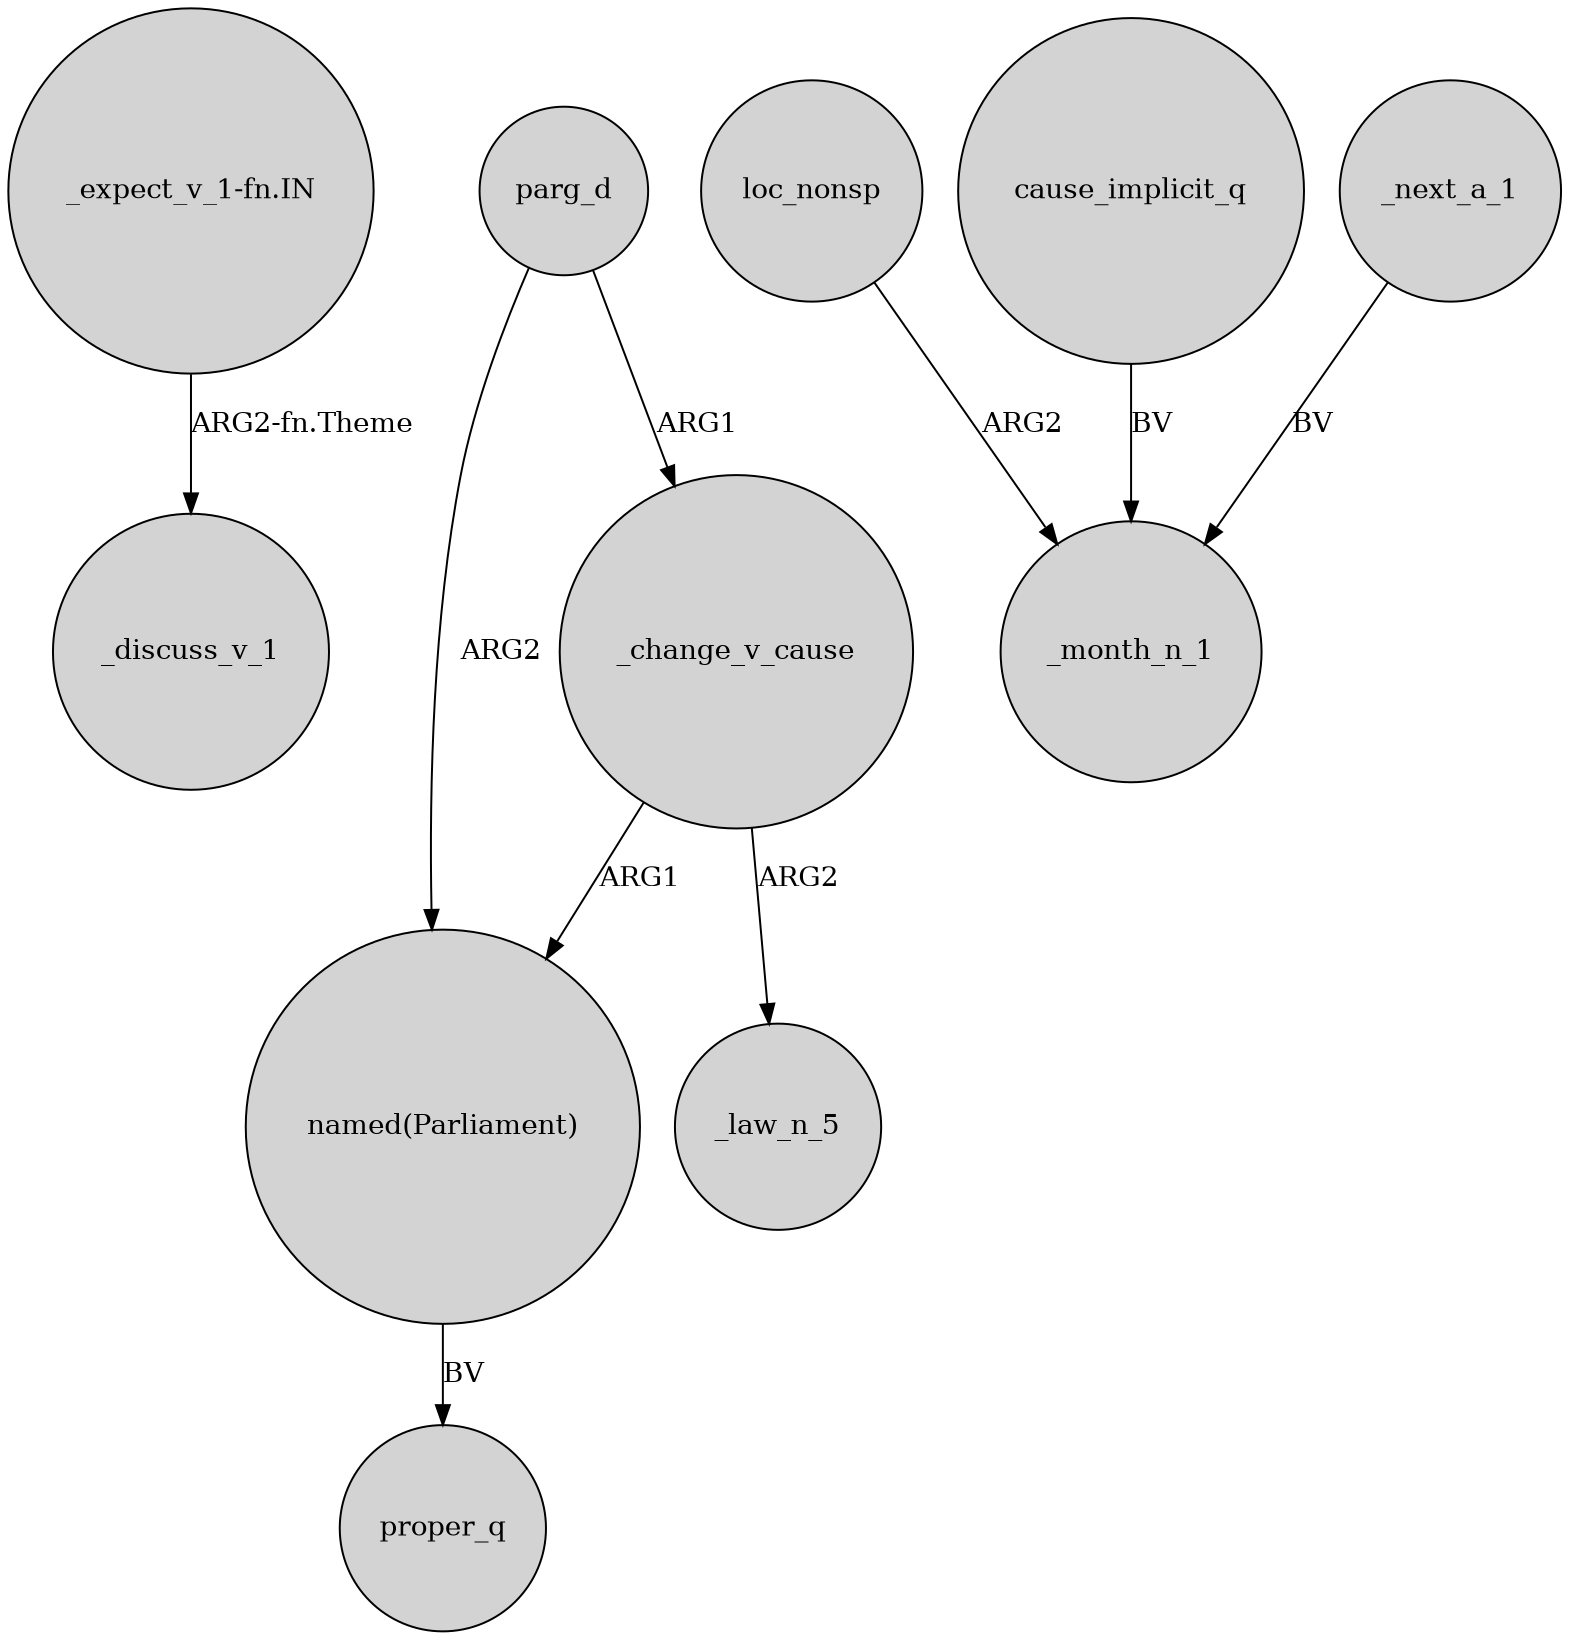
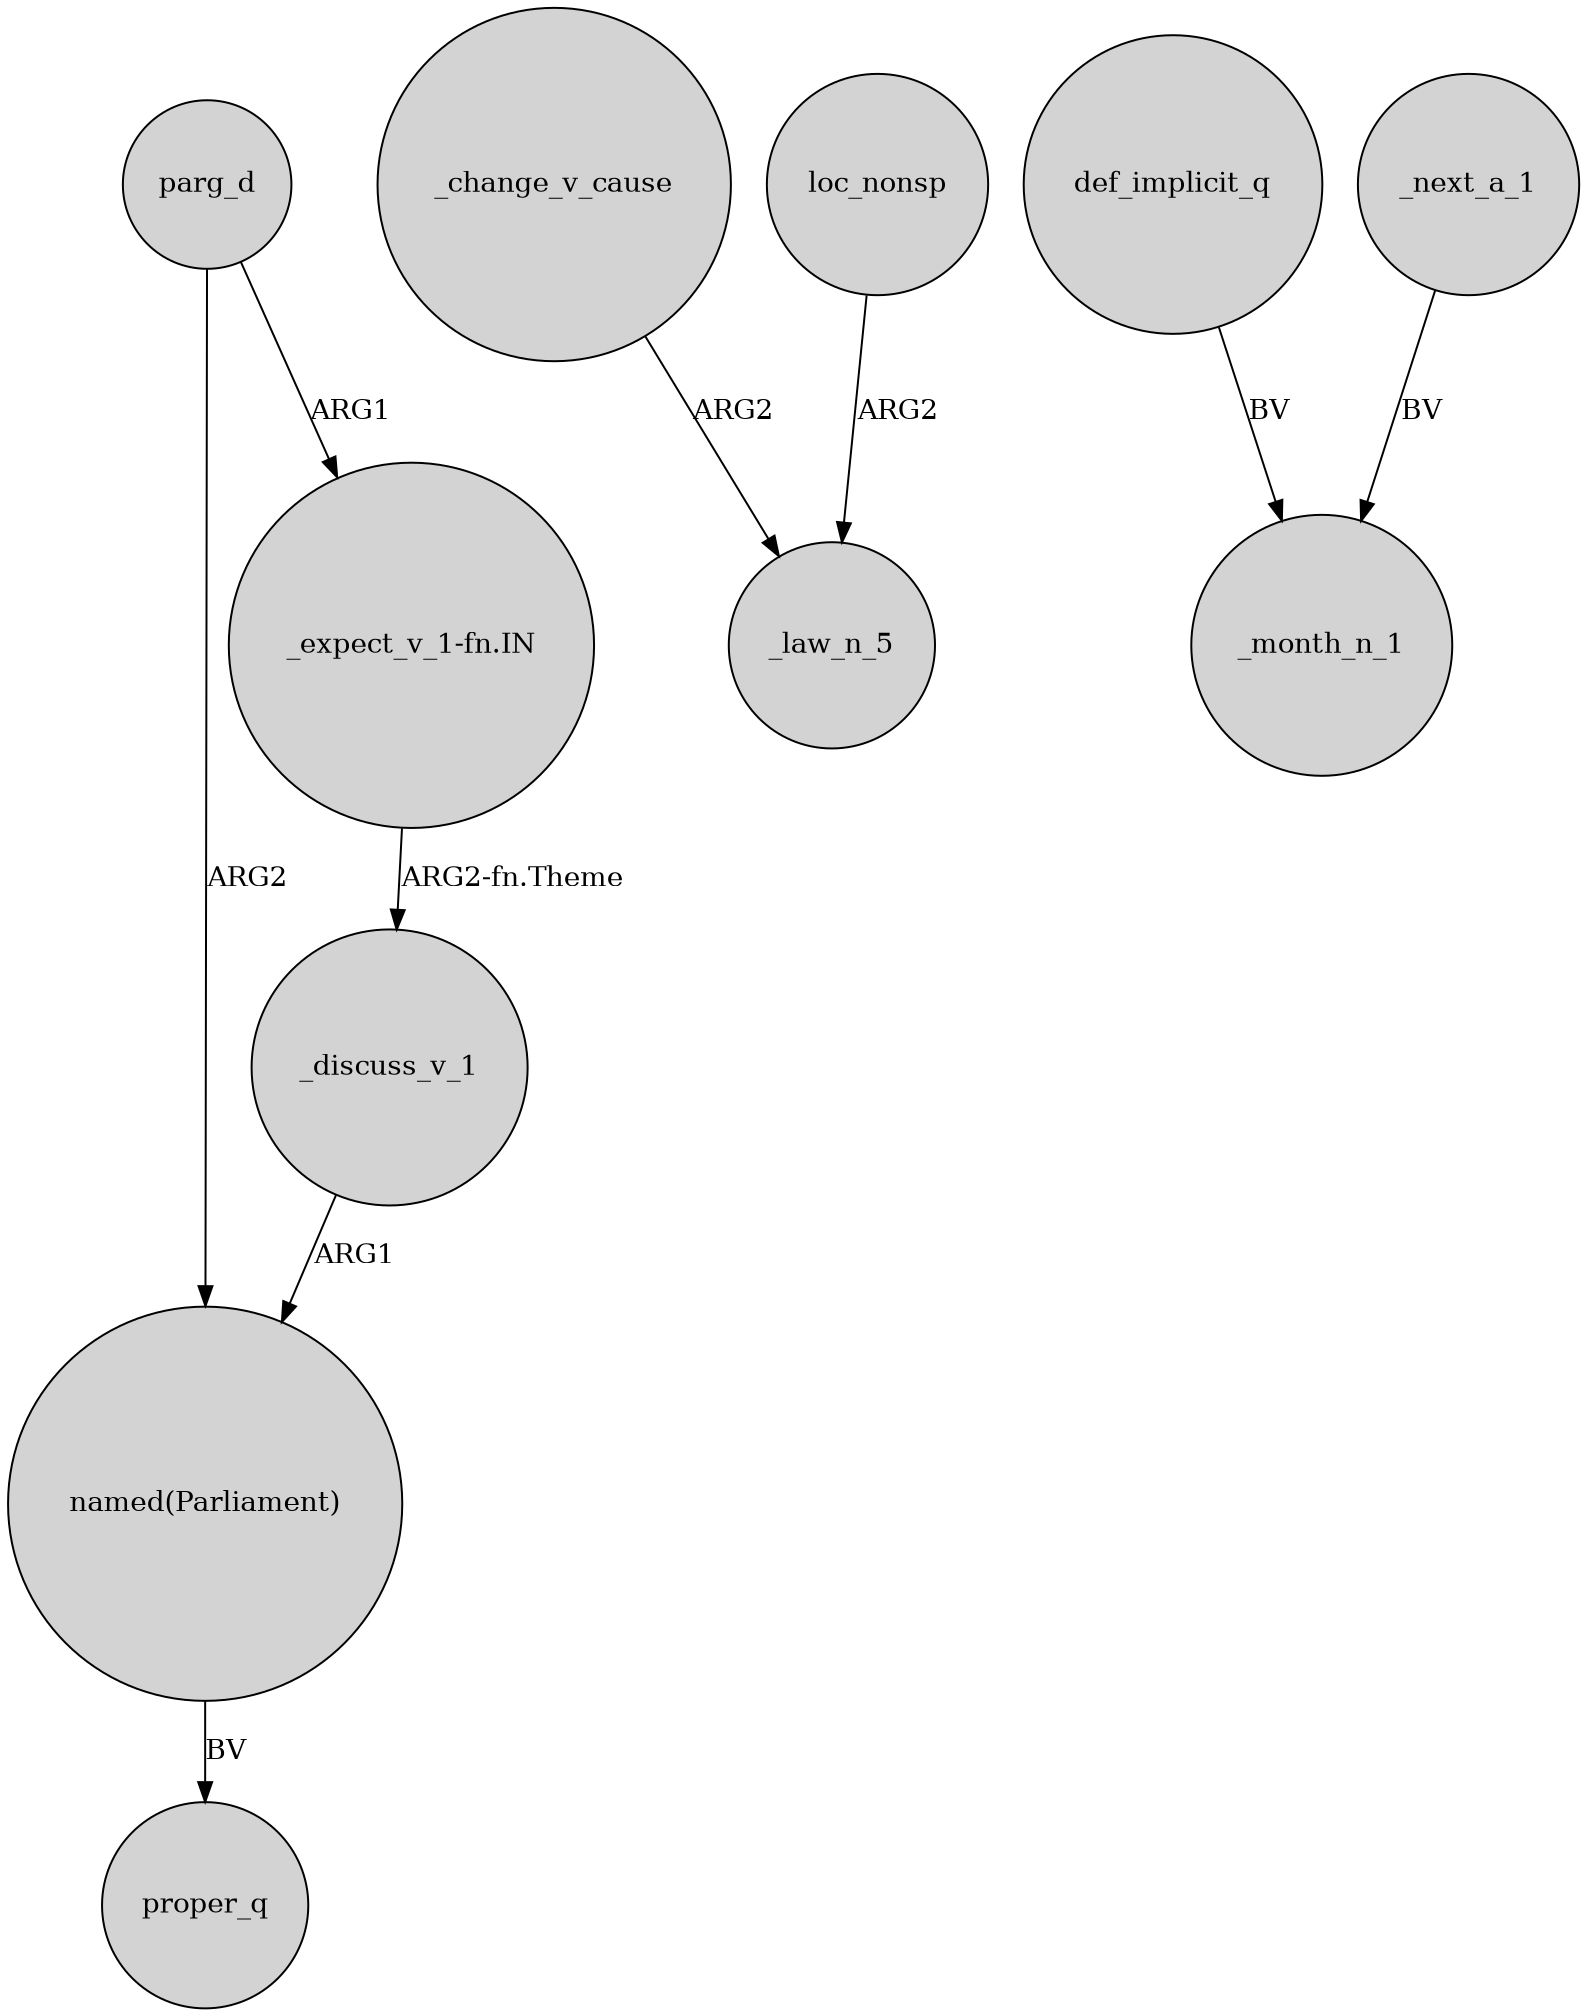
node "cause_implicit_q": label "cause_implicit_q" -> "def_implicit_q"
edge "parg_d" -> "_change_v_cause": now "parg_d" -> "_expect_v_1-fn.IN"
edge "loc_nonsp" -> "_month_n_1": now "loc_nonsp" -> "_law_n_5"
edge "_change_v_cause" -> "named(Parliament)": now "_discuss_v_1" -> "named(Parliament)"
